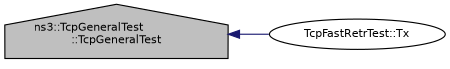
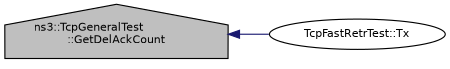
node "ns3::TcpGeneralTest ::TcpGeneralTest": label "ns3::TcpGeneralTest ::TcpGeneralTest" -> "ns3::TcpGeneralTest ::GetDelAckCount"
